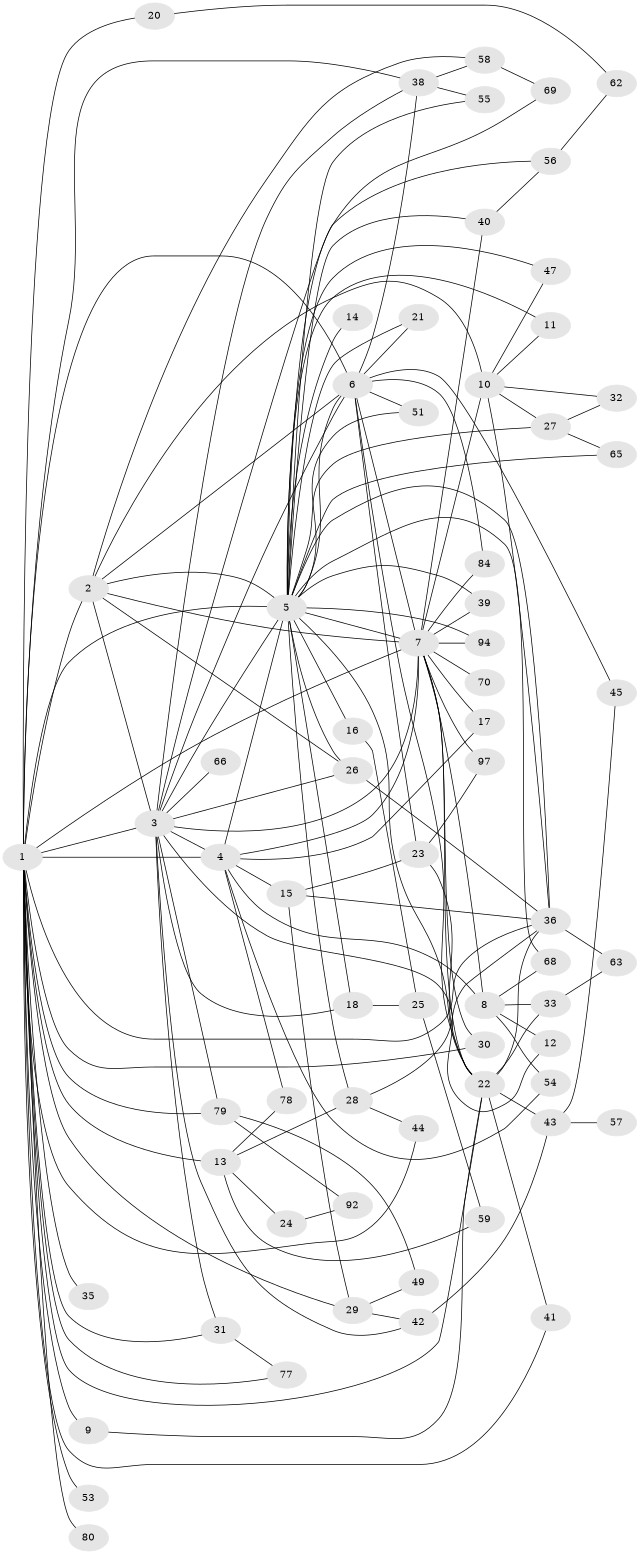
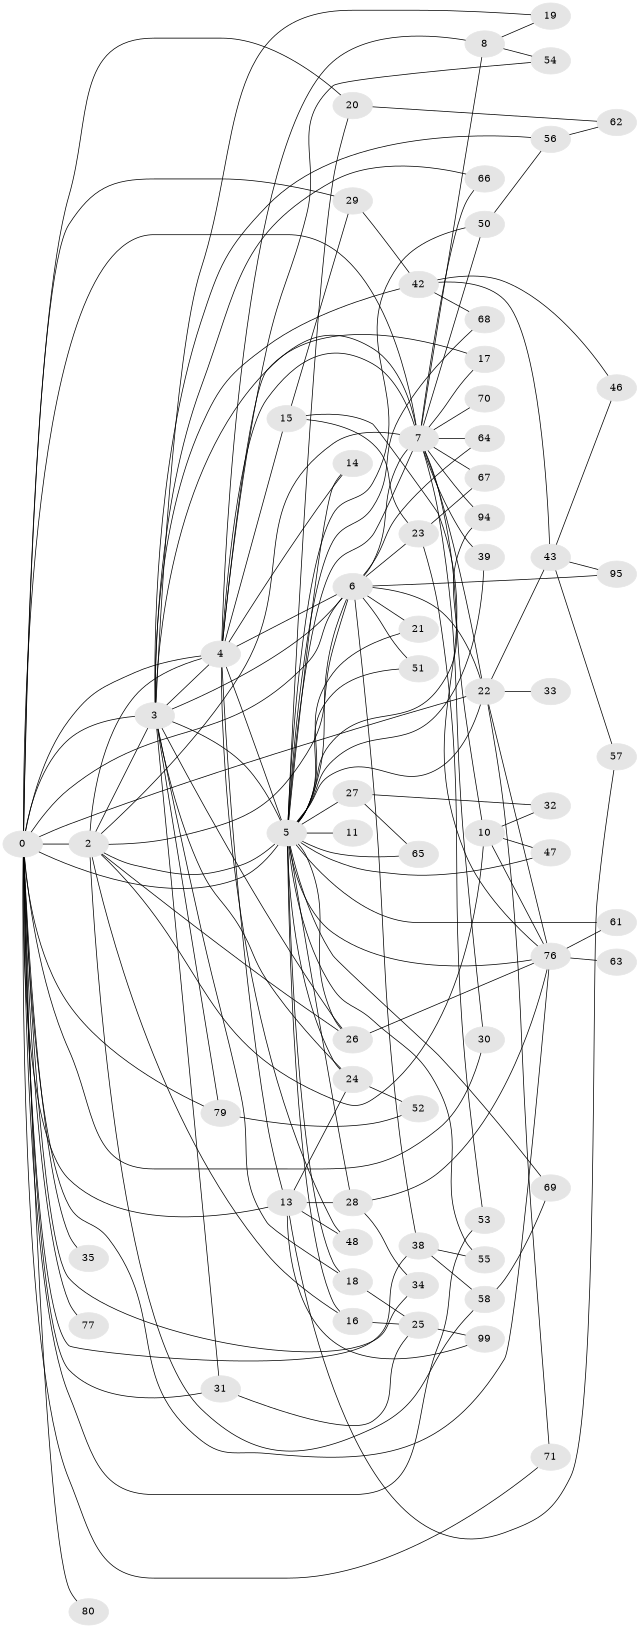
node "40": label "40" -> "50"
edge "66" -- "7": added
edge "11" -- "10": removed
node "46": added
edge "10" -- "27": removed
edge "38" -- "3": now "24" -- "3"
edge "20" -- "5": added
edge "14" -- "4": added
node "84": label "84" -> "64"
edge "6" -- "4": added
node "45": label "45" -> "95"
edge "4" -- "2": added
node "97": label "97" -> "67"
node "1": label "1" -> "0"
node "36": label "36" -> "76"
node "61": added
edge "5" -- "24": added
edge "23" -- "22": now "23" -- "53"
edge "4" -- "13": added
edge "63" -- "33": removed
edge "68" -- "8": now "68" -- "42"
edge "33" -- "8": removed
node "12": label "12" -> "19"
node "78": label "78" -> "48"
edge "2" -- "16": added
node "44": label "44" -> "34"
node "92": label "92" -> "52"
node "59": label "59" -> "99"
node "49": removed
node "41": label "41" -> "71"
edge "31" -- "77": now "31" -- "25"
edge "57" -- "13": added
node "9": removed
